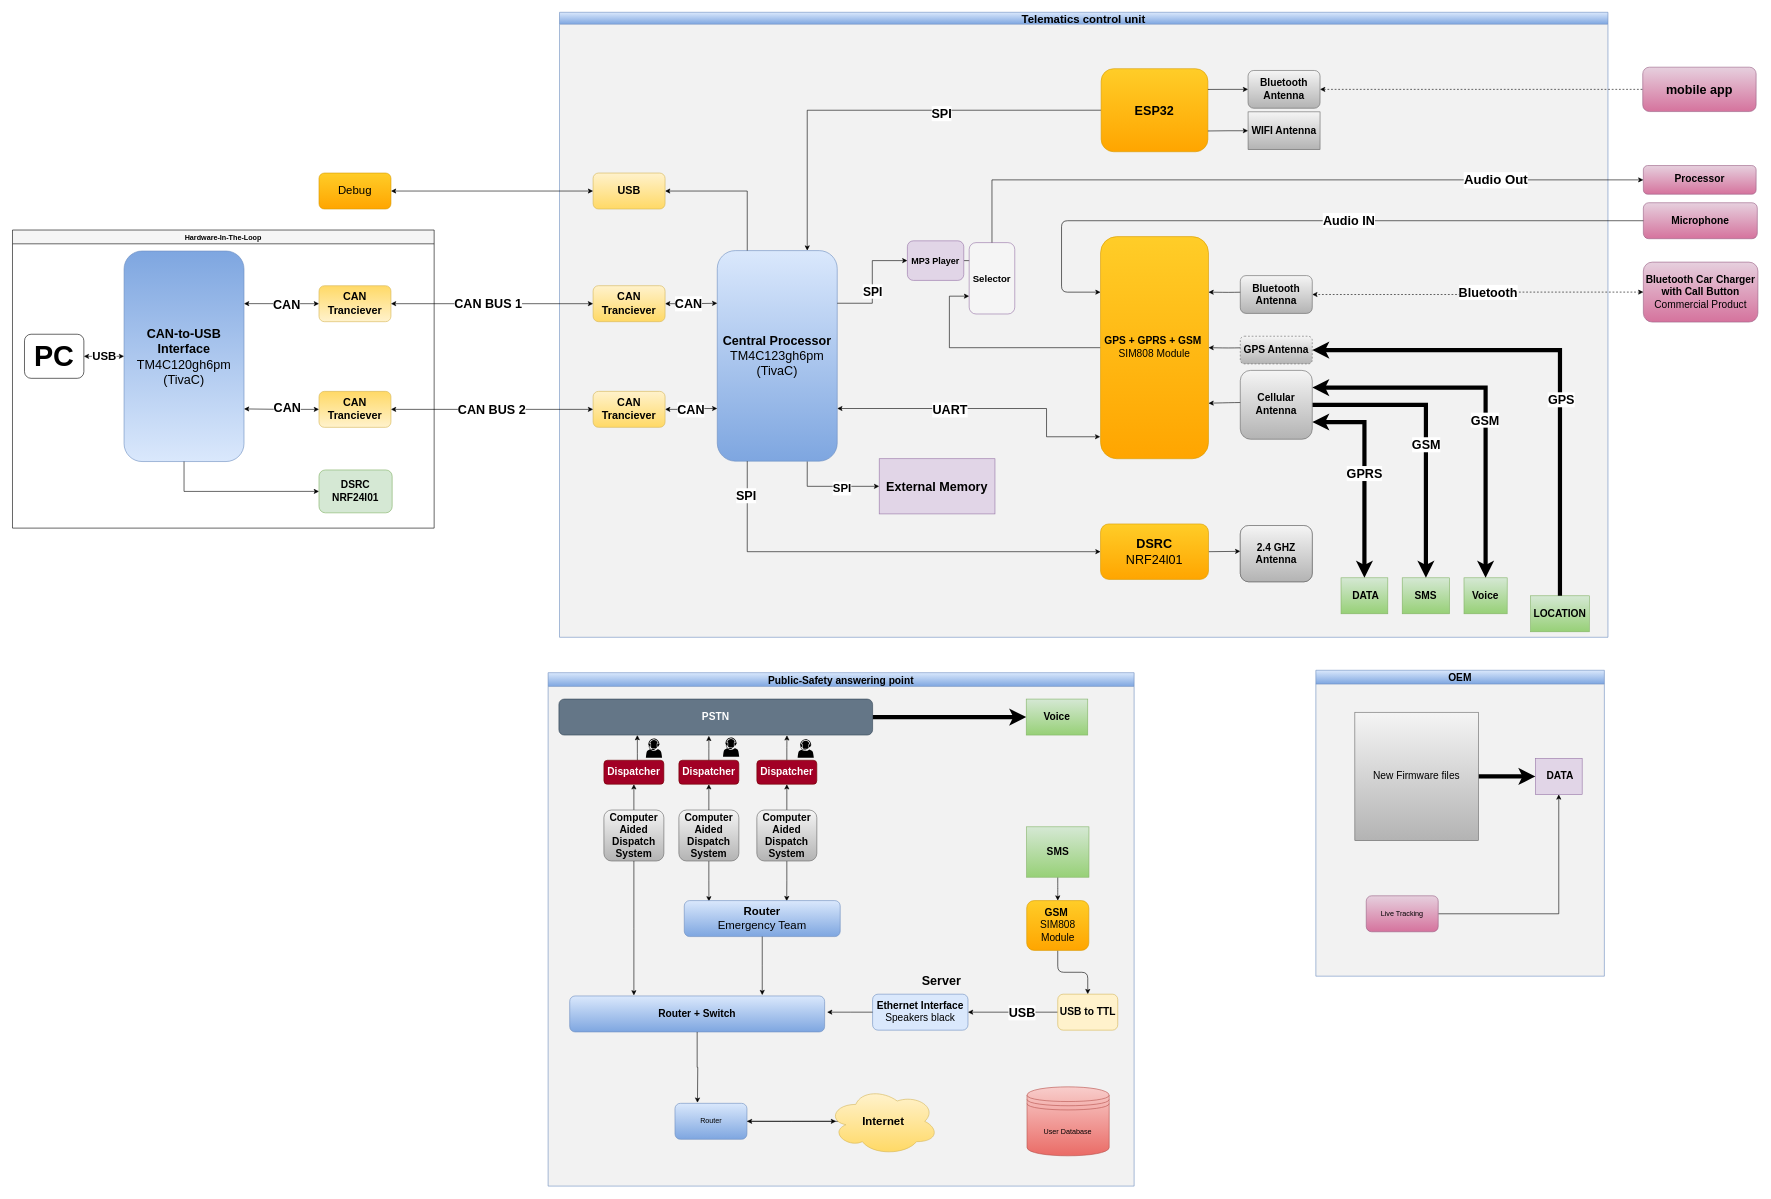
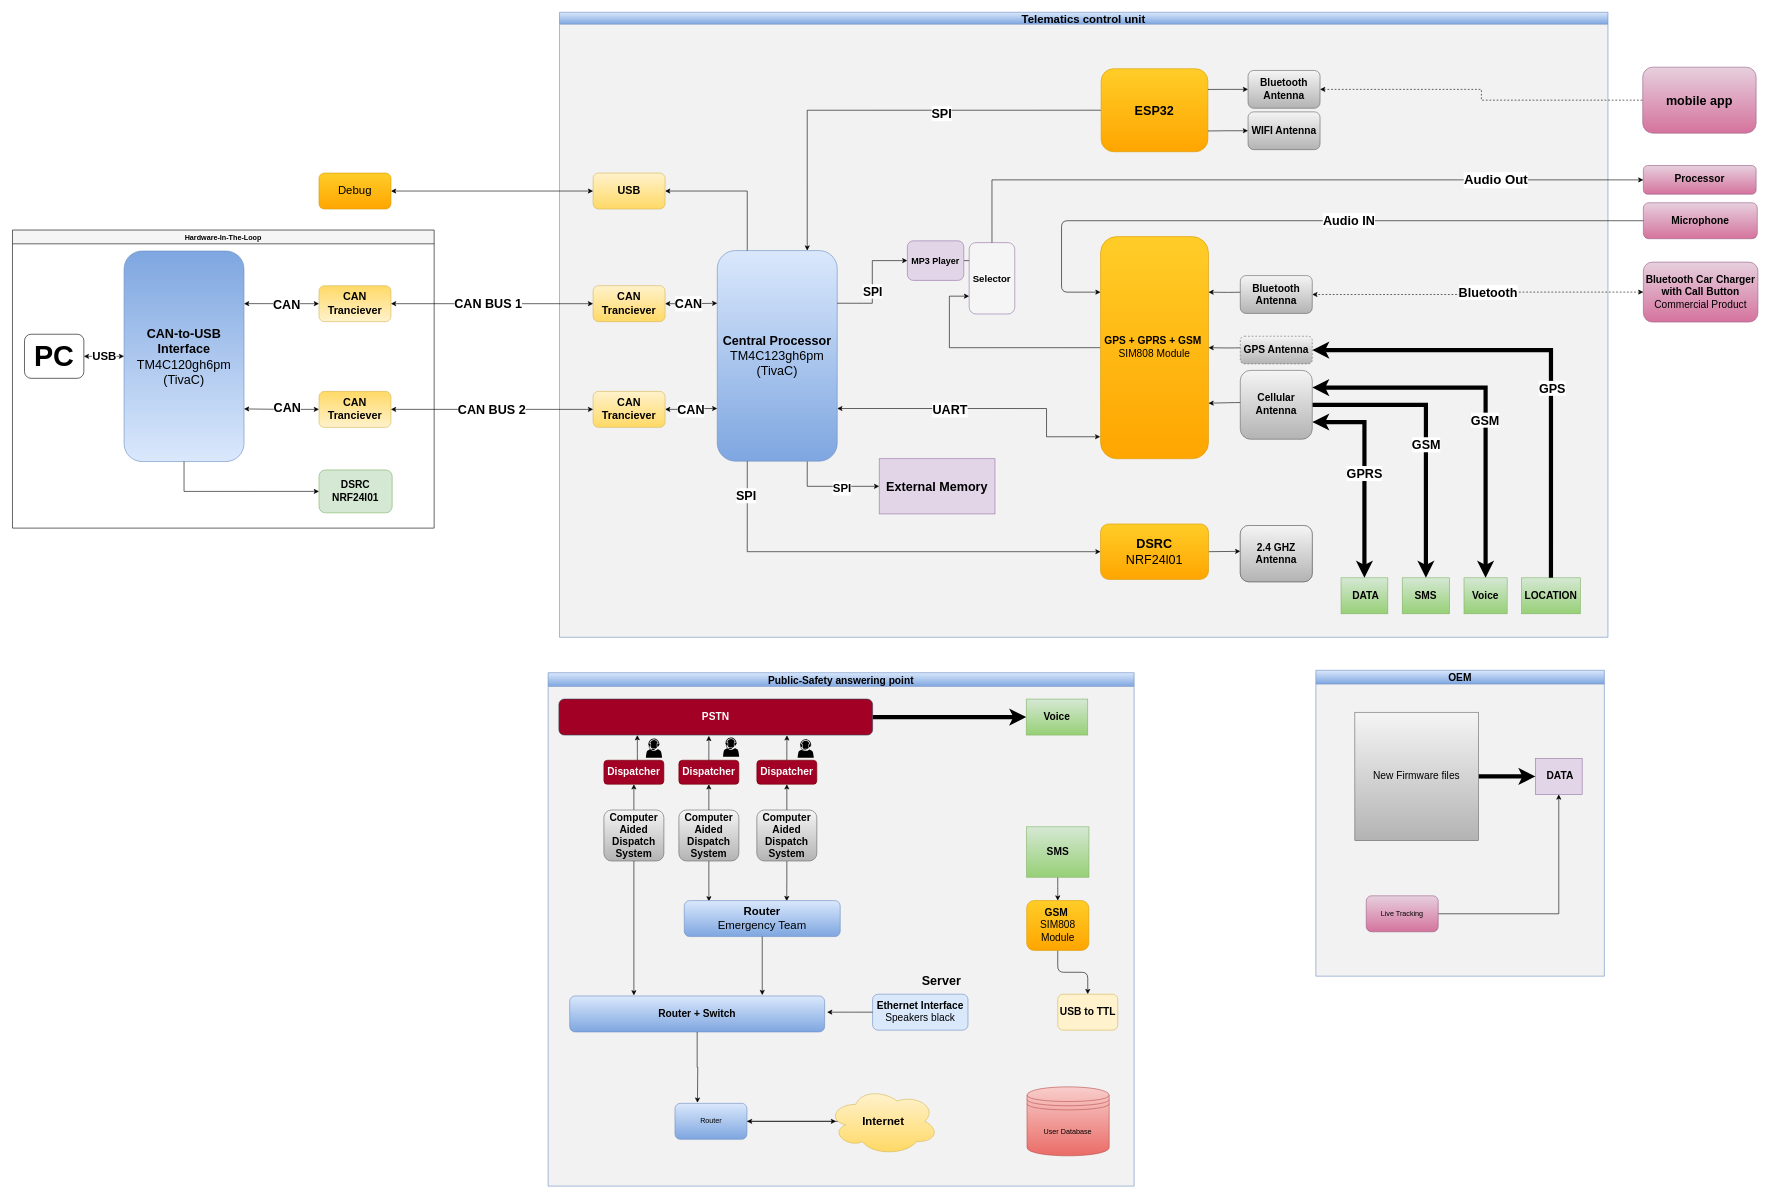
node "mobile app": size 113x44 -> 113x66
node "WIFI Antenna": shape rectangle -> rounded rectangle
node "LOCATION": moved (1560, 614) -> (1551, 596)
node "PSTN": fillcolor #647687 -> #a20025
edge "USB to TTL" -> "Ethernet InterfaceSpeakers black": removed, label "USB"
